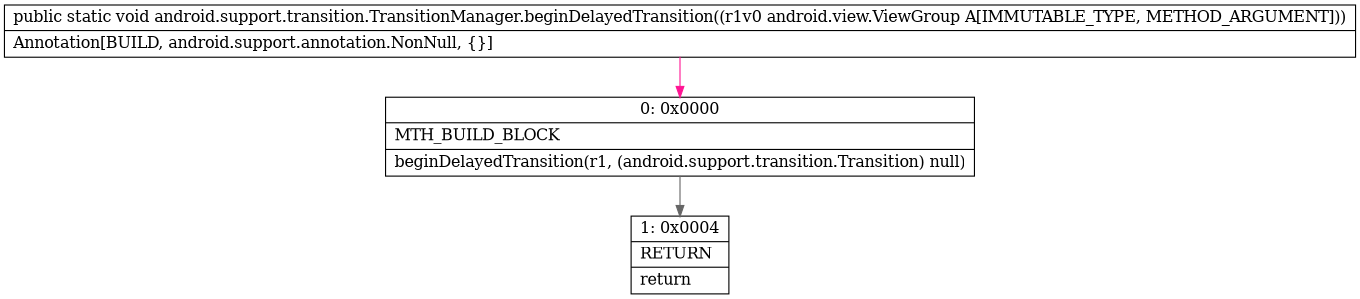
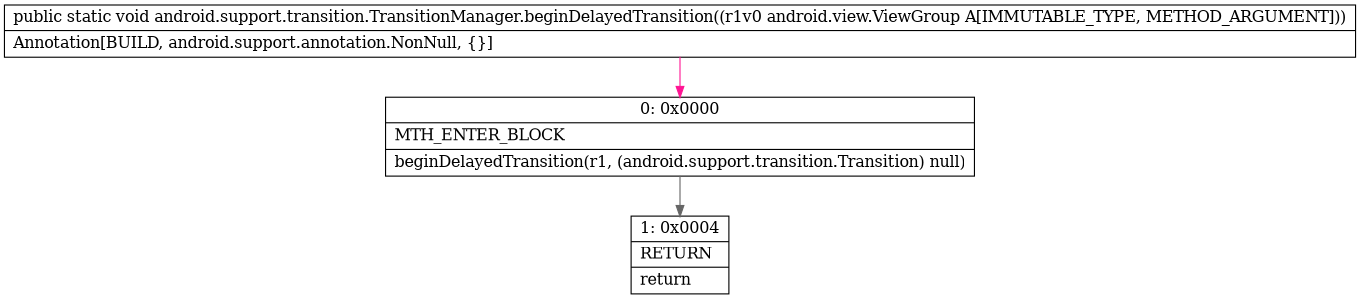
node "0: 0x0000": text "MTH_BUILD_BLOCK" -> "MTH_ENTER_BLOCK"
